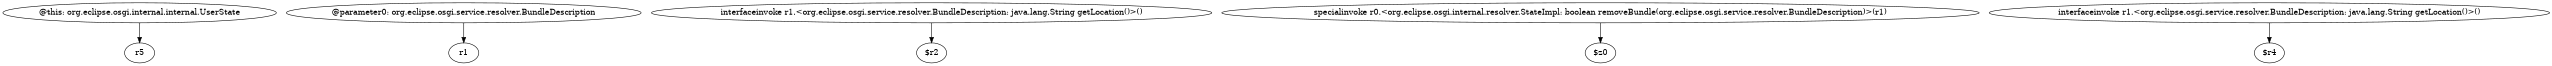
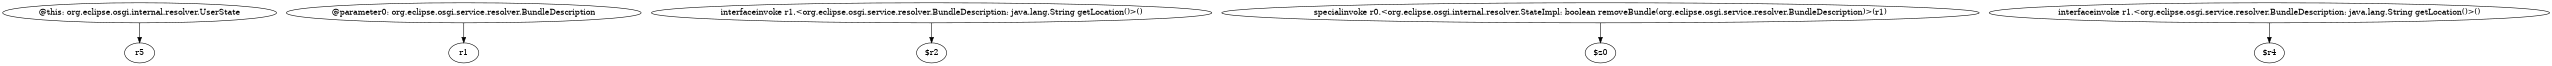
node "@this: org.eclipse.osgi.internal.internal.UserState": label "@this: org.eclipse.osgi.internal.internal.UserState" -> "@this: org.eclipse.osgi.internal.resolver.UserState"
